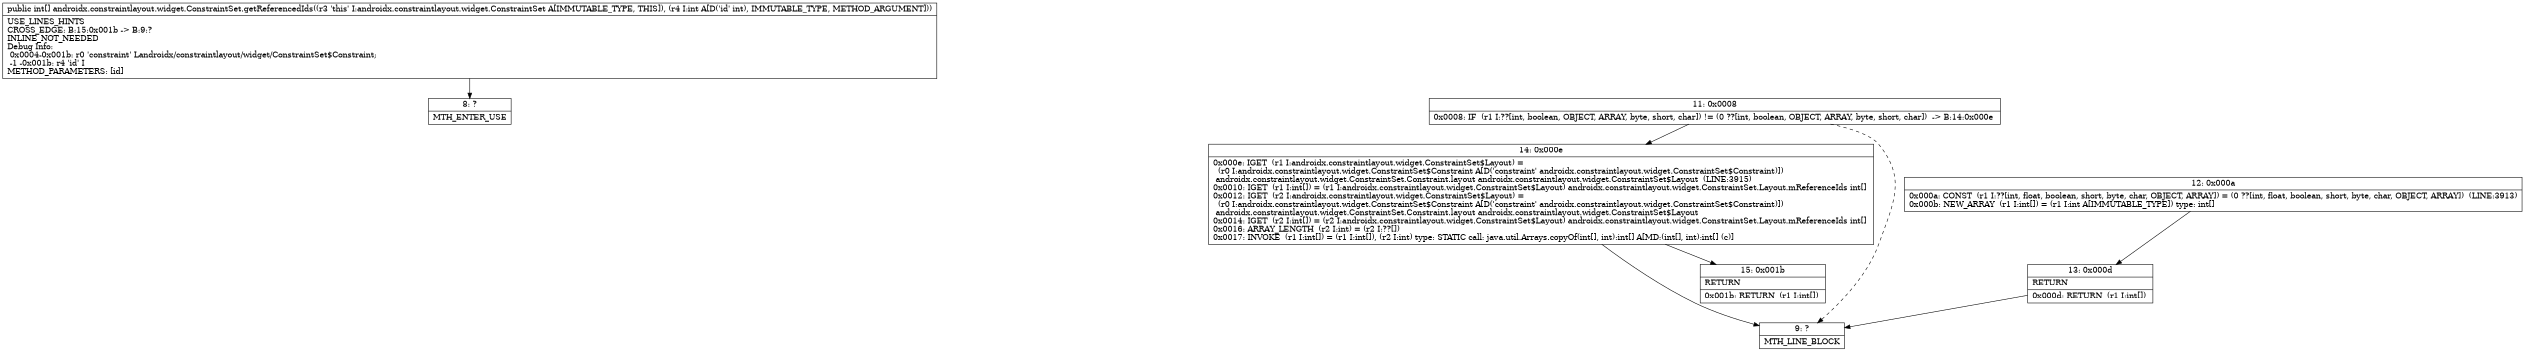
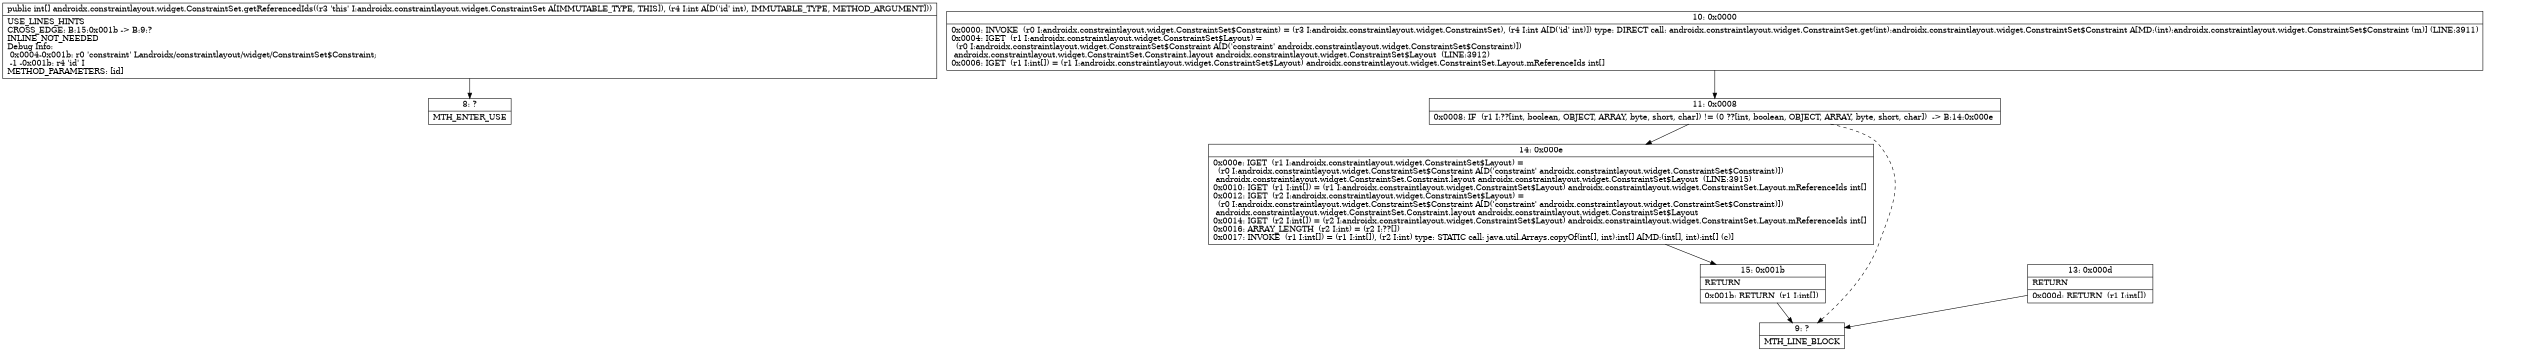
node "10: 0x0000": added
node "12: 0x000a": removed
edge "14: 0x000e" -> "9: ?": now "15: 0x001b" -> "9: ?"
